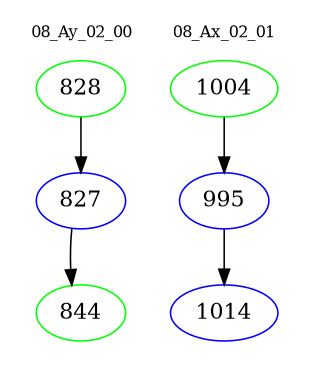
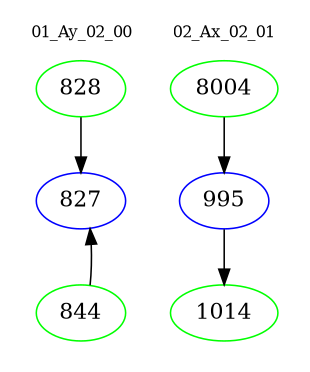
cluster "08_Ay_02_00": label "08_Ay_02_00" -> "01_Ay_02_00"
cluster "08_Ax_02_01": label "08_Ax_02_01" -> "02_Ax_02_01"
node "1004": label "1004" -> "8004"
edge "827" -> "844": reversed
node "1014": color blue -> green
